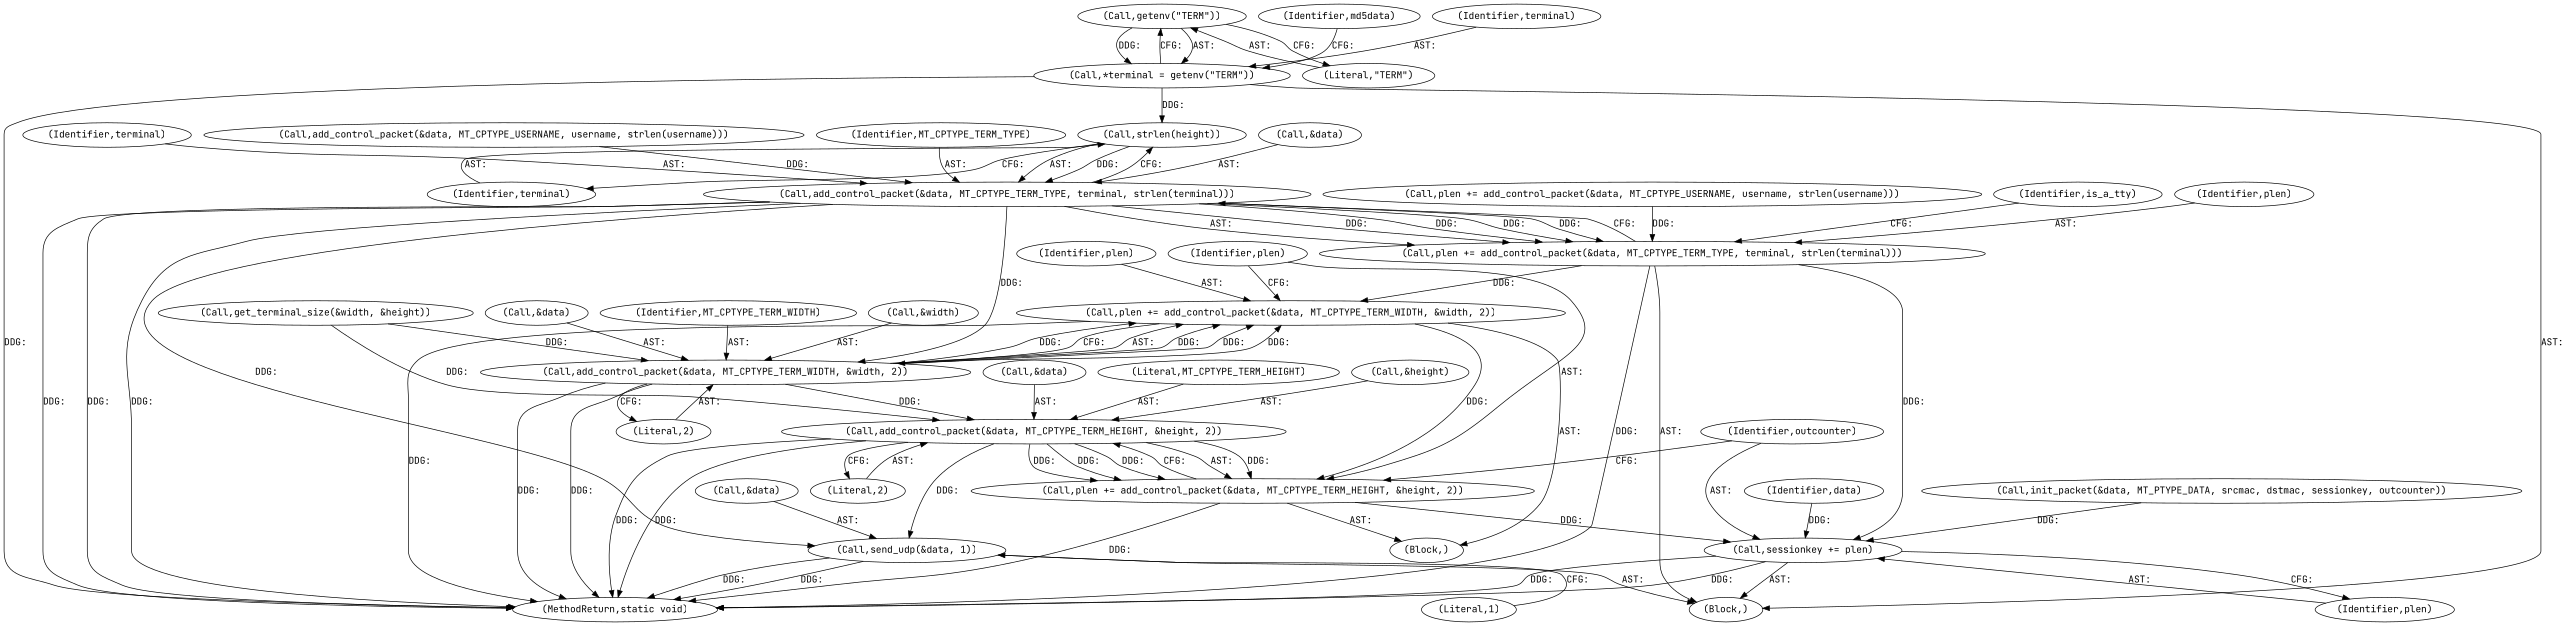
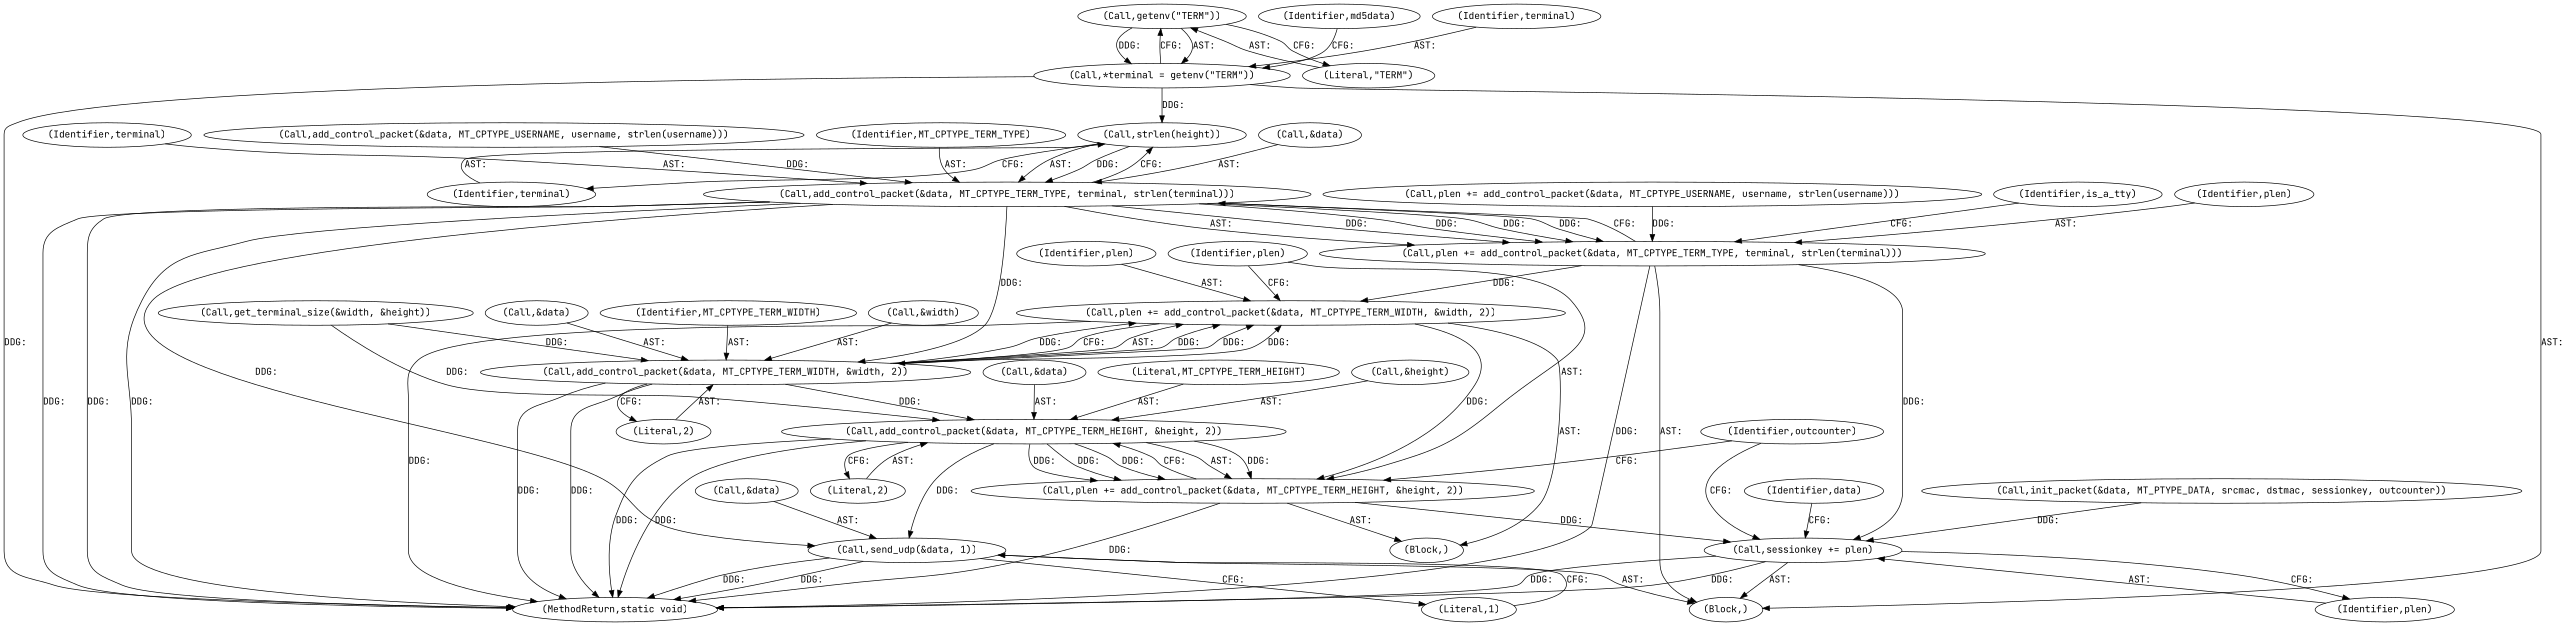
edge "(Identifier,outcounter)" -> "(Call,sessionkey += plen)": label "AST: " -> "CFG: "
edge "(Identifier,data)" -> "(Call,sessionkey += plen)": label "DDG: " -> "CFG: "
edge "(Call,send_udp(&data, 1))" -> "(Literal,1)": added, label "CFG:"
